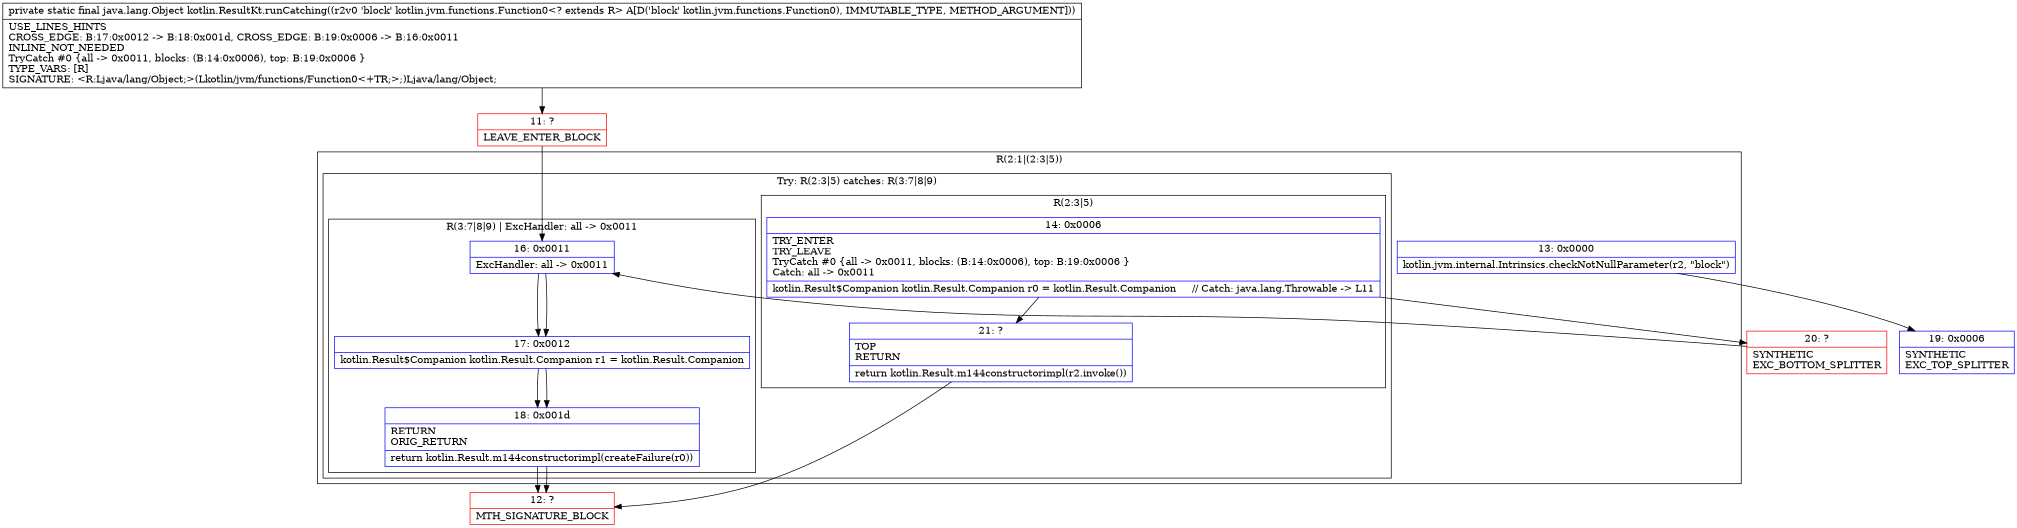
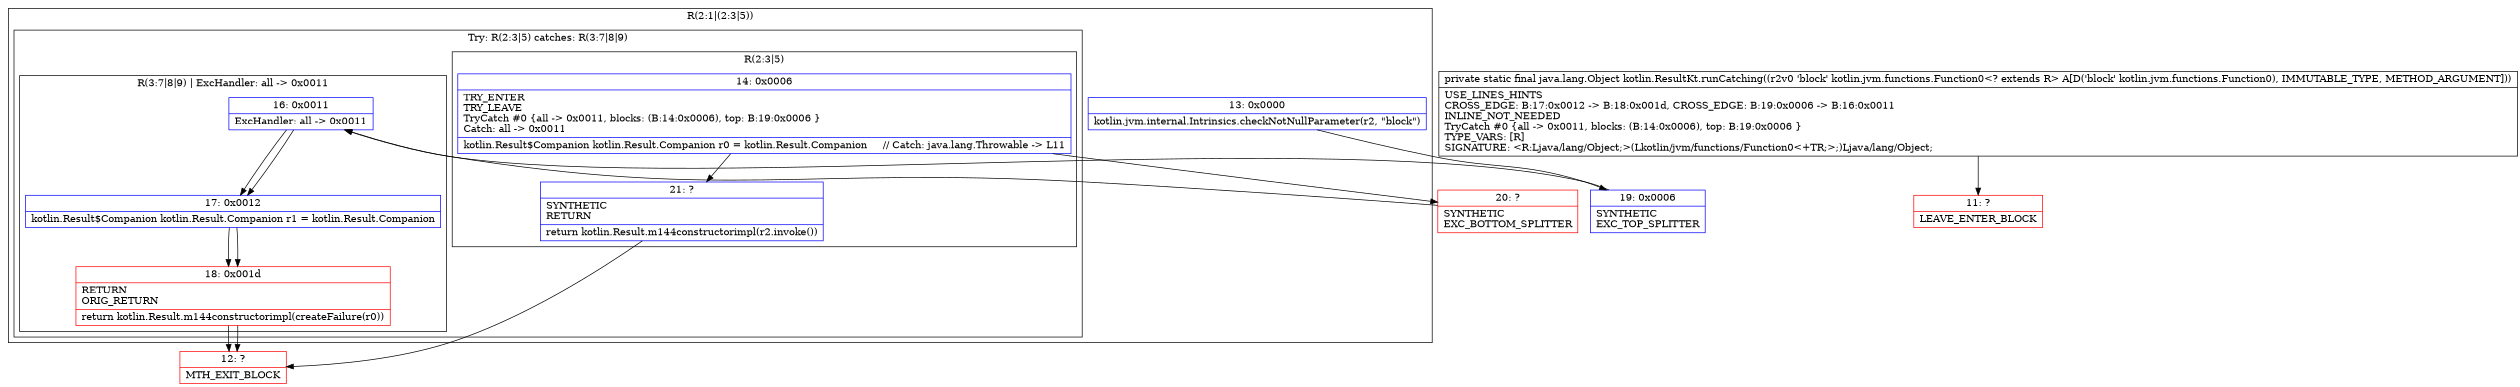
edge "11: ?" -> "16: 0x0011": now "19: 0x0006" -> "16: 0x0011"
node "21: ?": text "TOP" -> "SYNTHETIC"
node "18: 0x001d": color blue -> red
node "12: ?": text "MTH_SIGNATURE_BLOCK" -> "MTH_EXIT_BLOCK"
